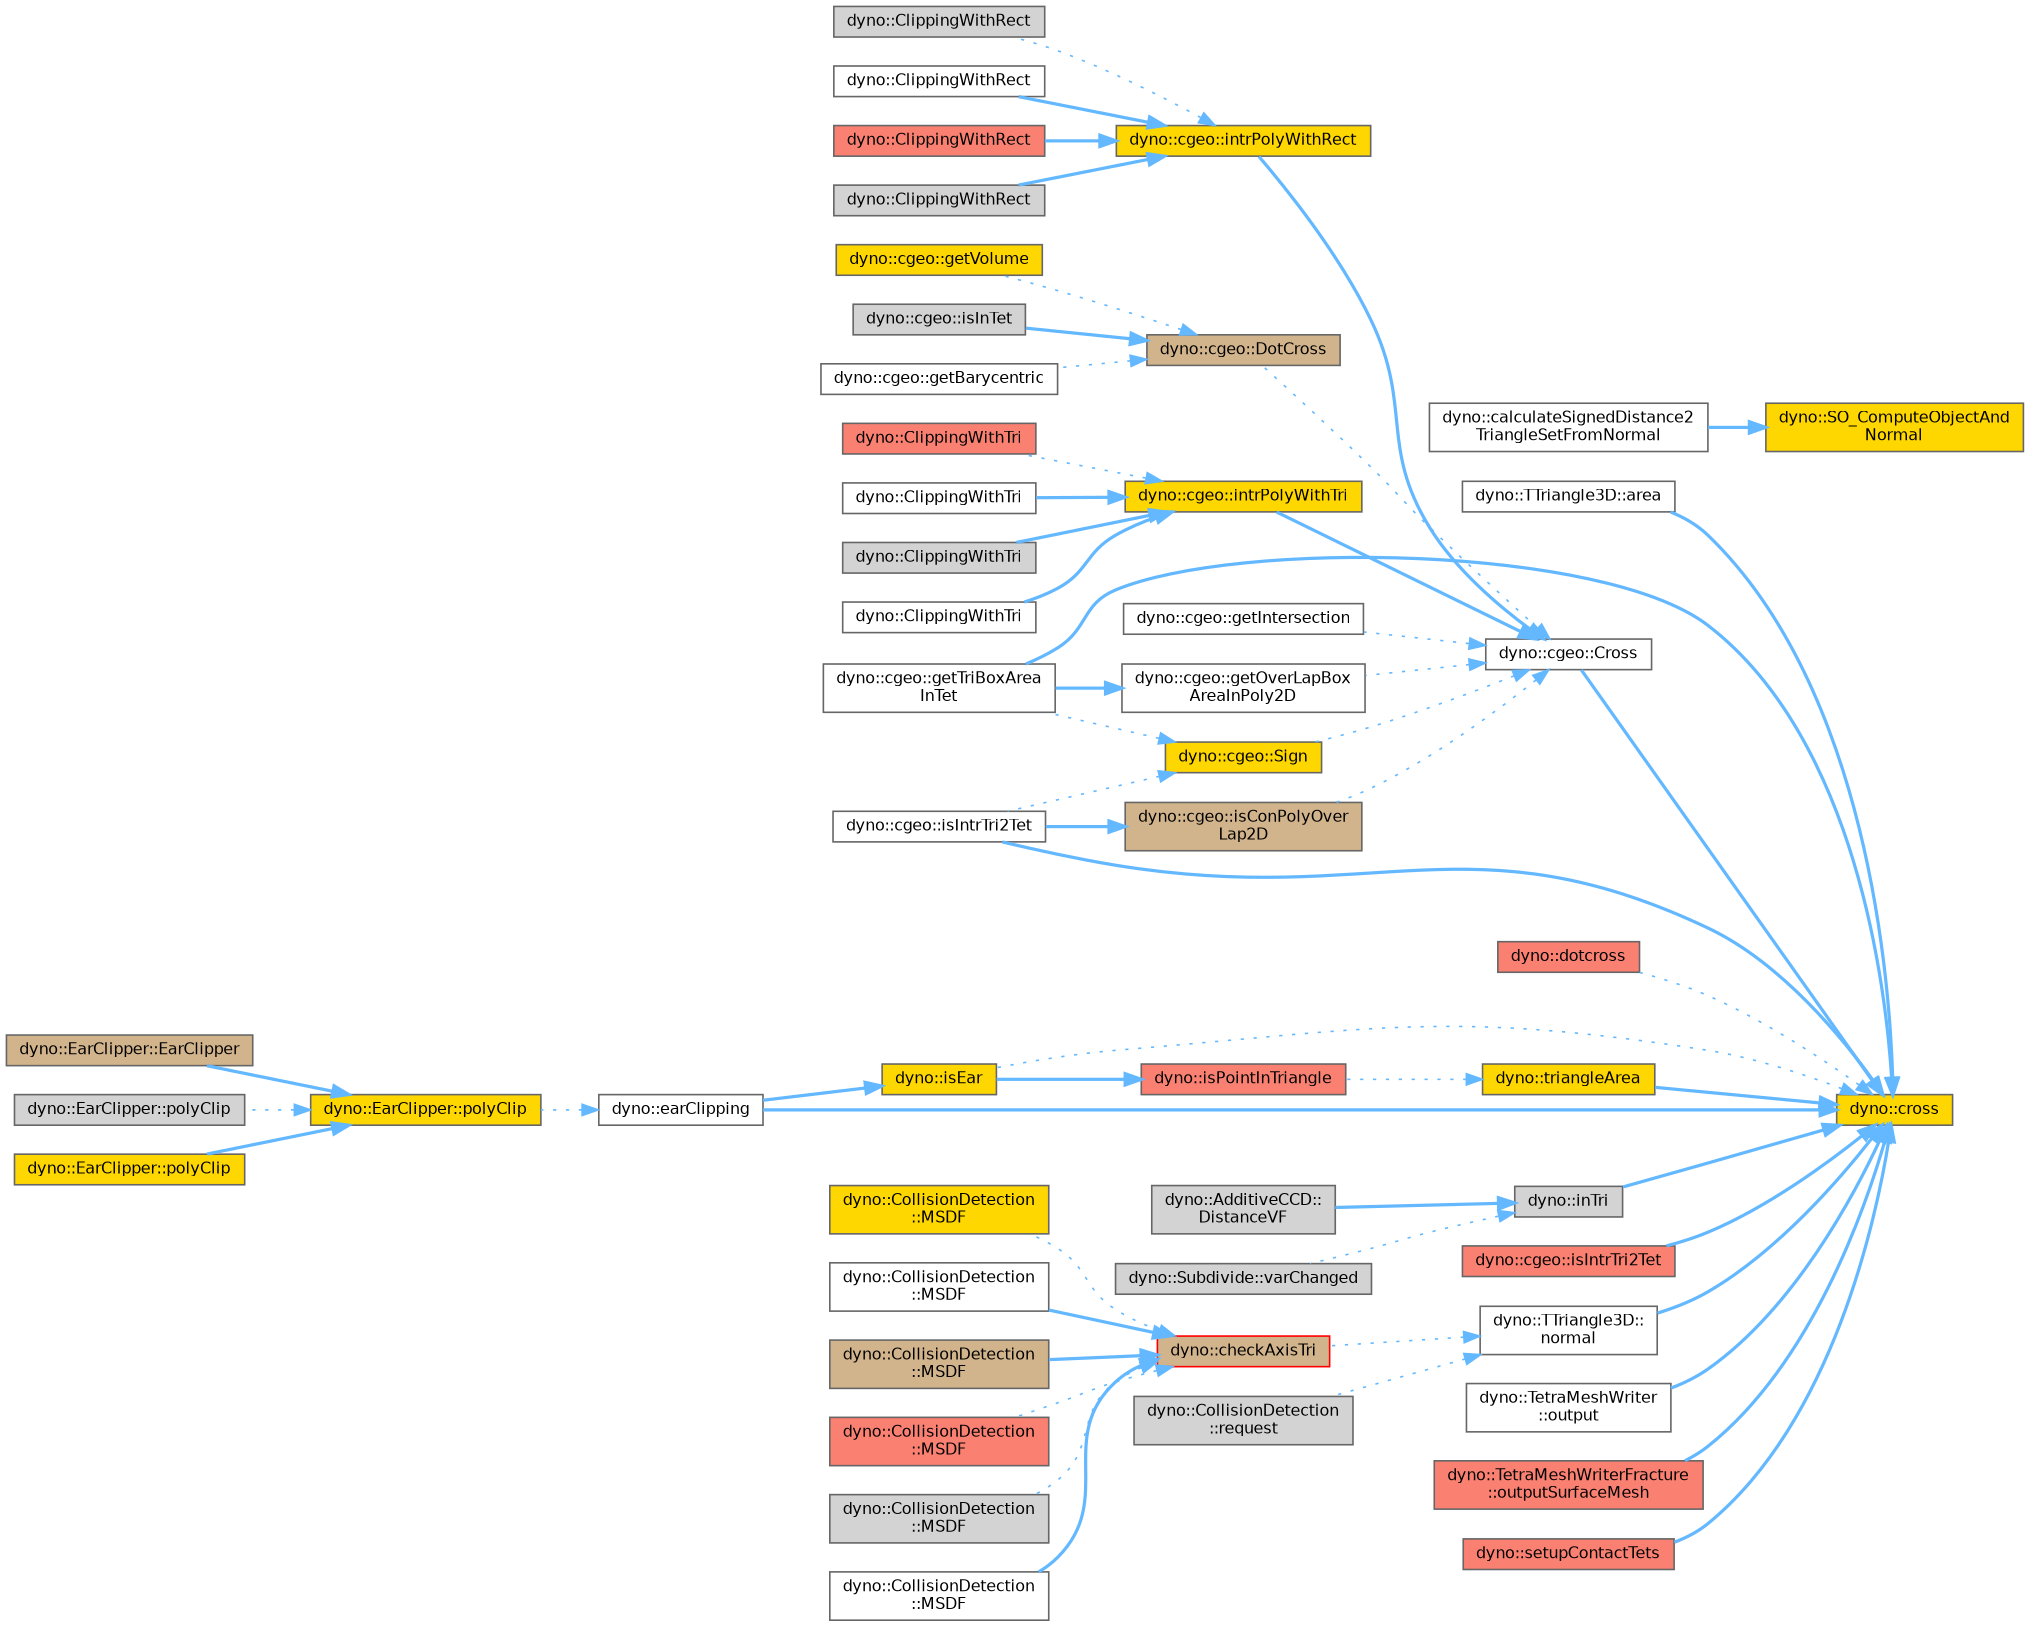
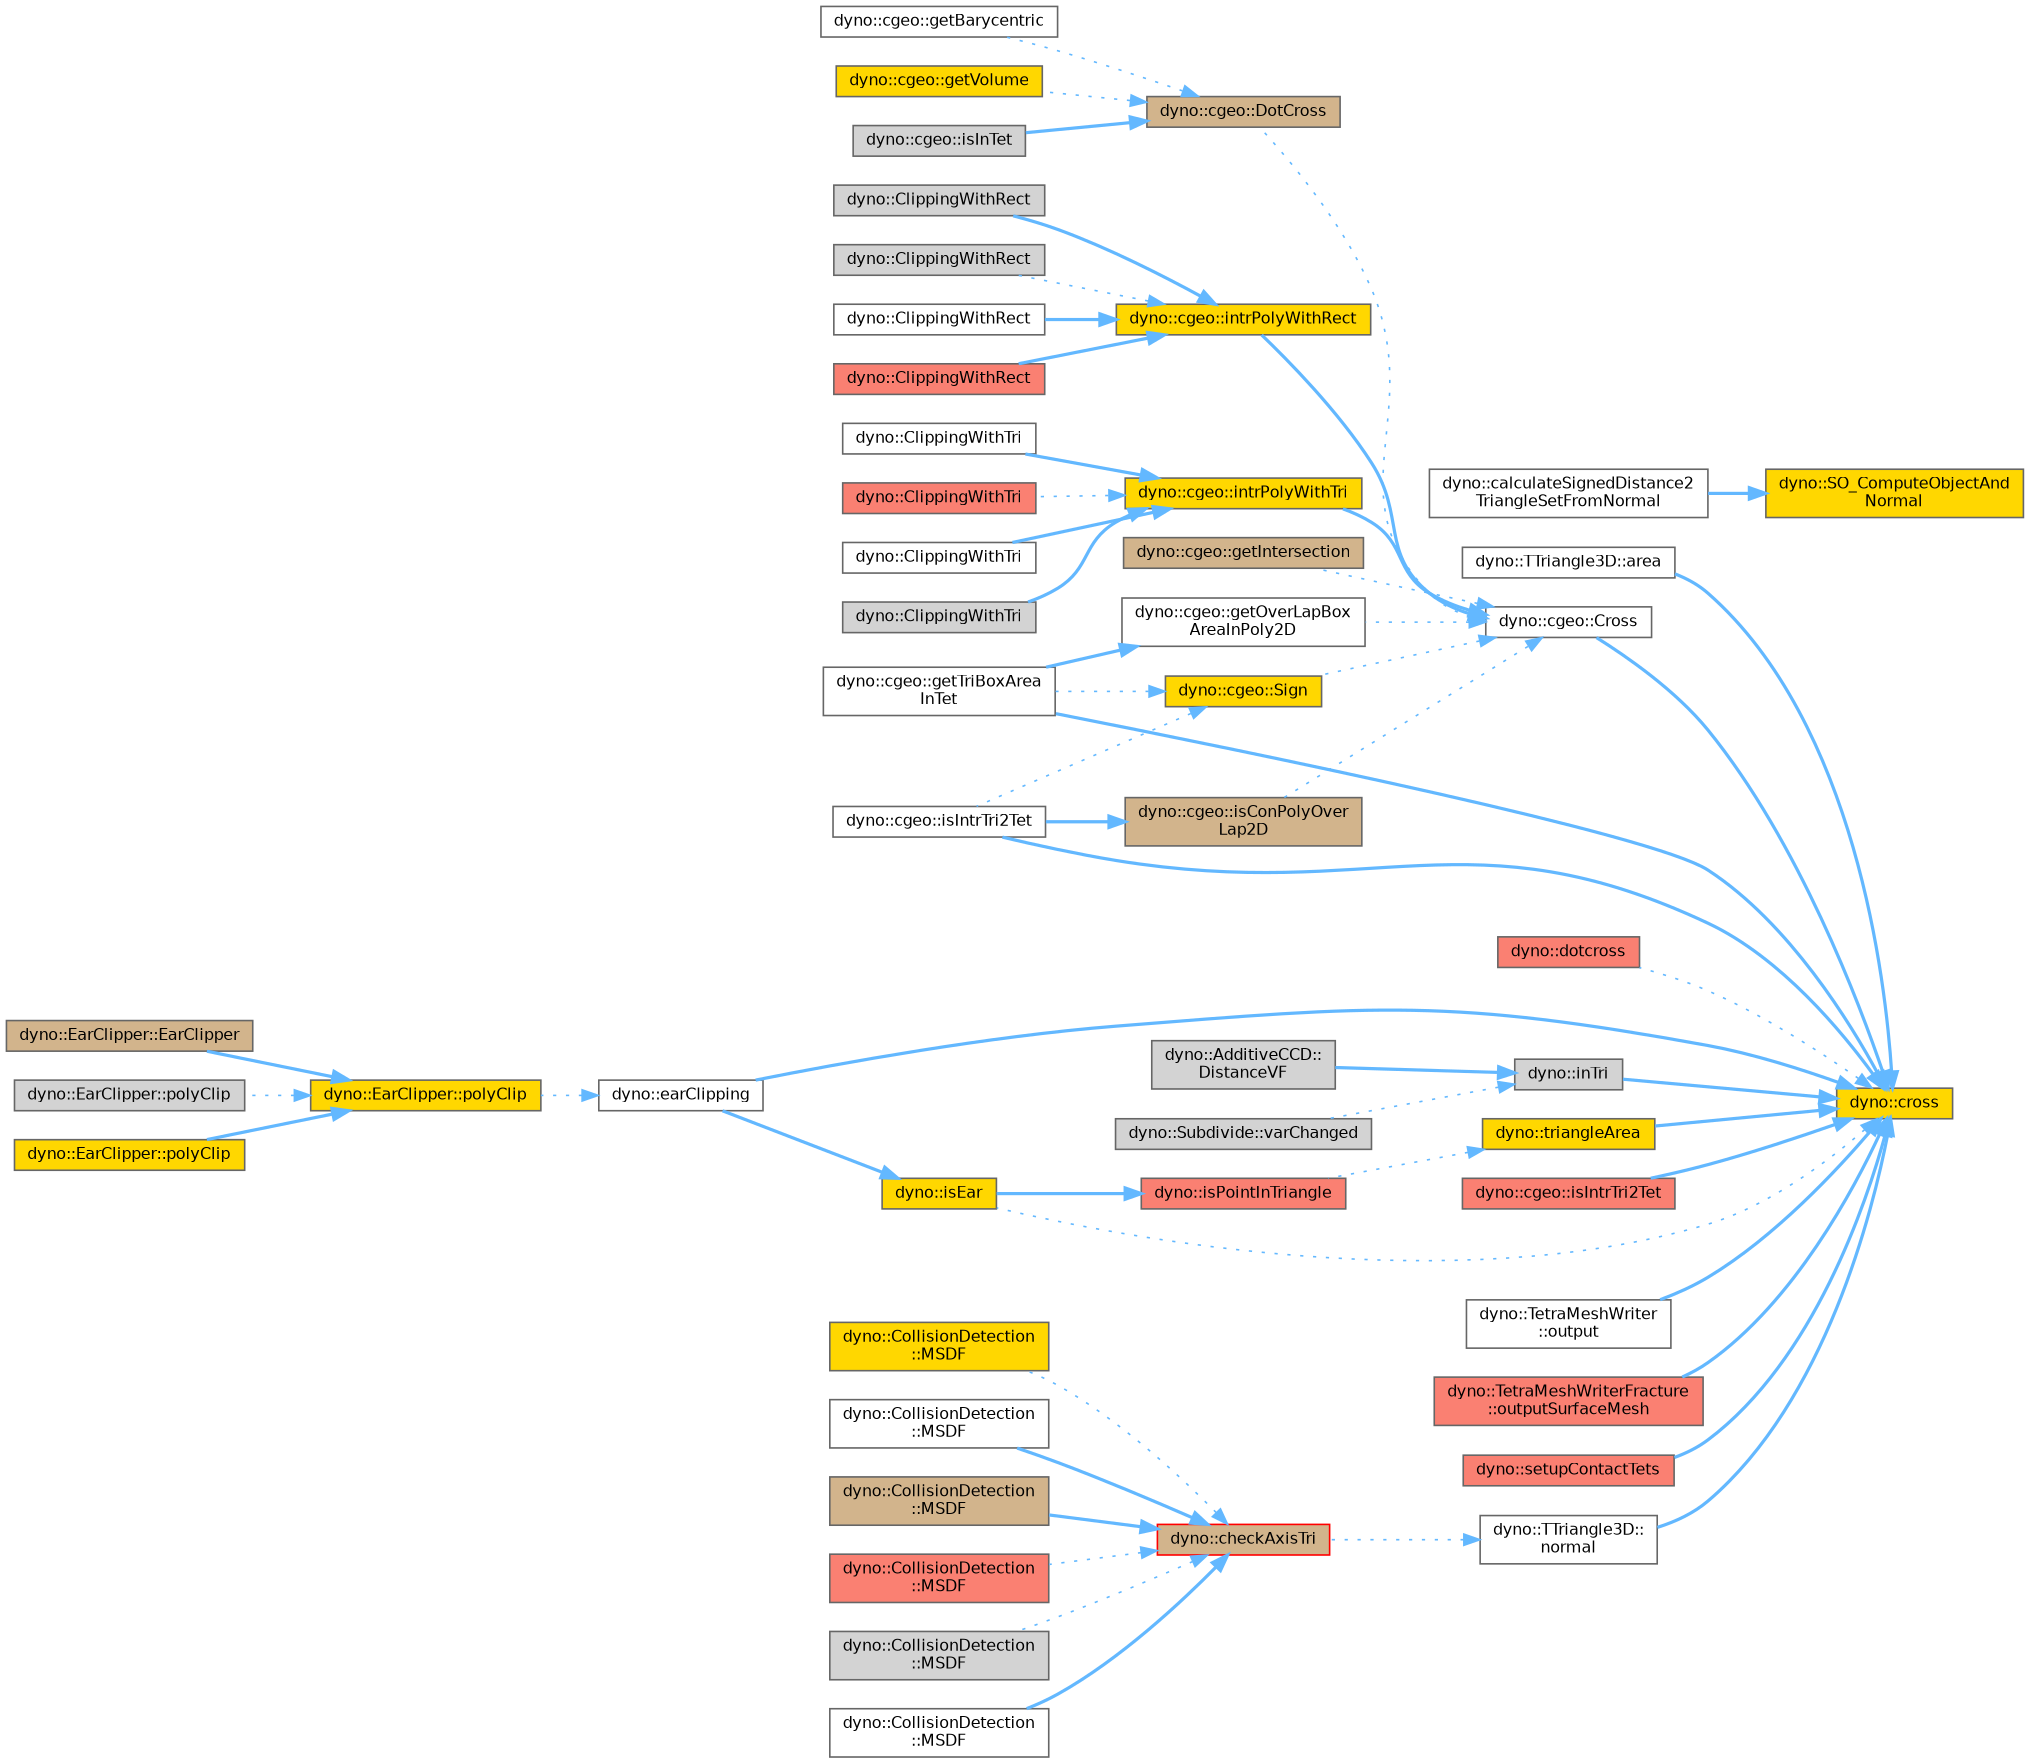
node "dyno::cgeo::getIntersection": fillcolor white -> tan
node "dyno::CollisionDetection ::request": removed
